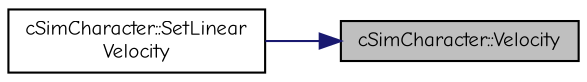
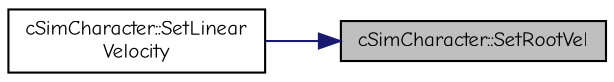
node "cSimCharacter::Velocity": label "cSimCharacter::Velocity" -> "cSimCharacter::SetRootVel"
